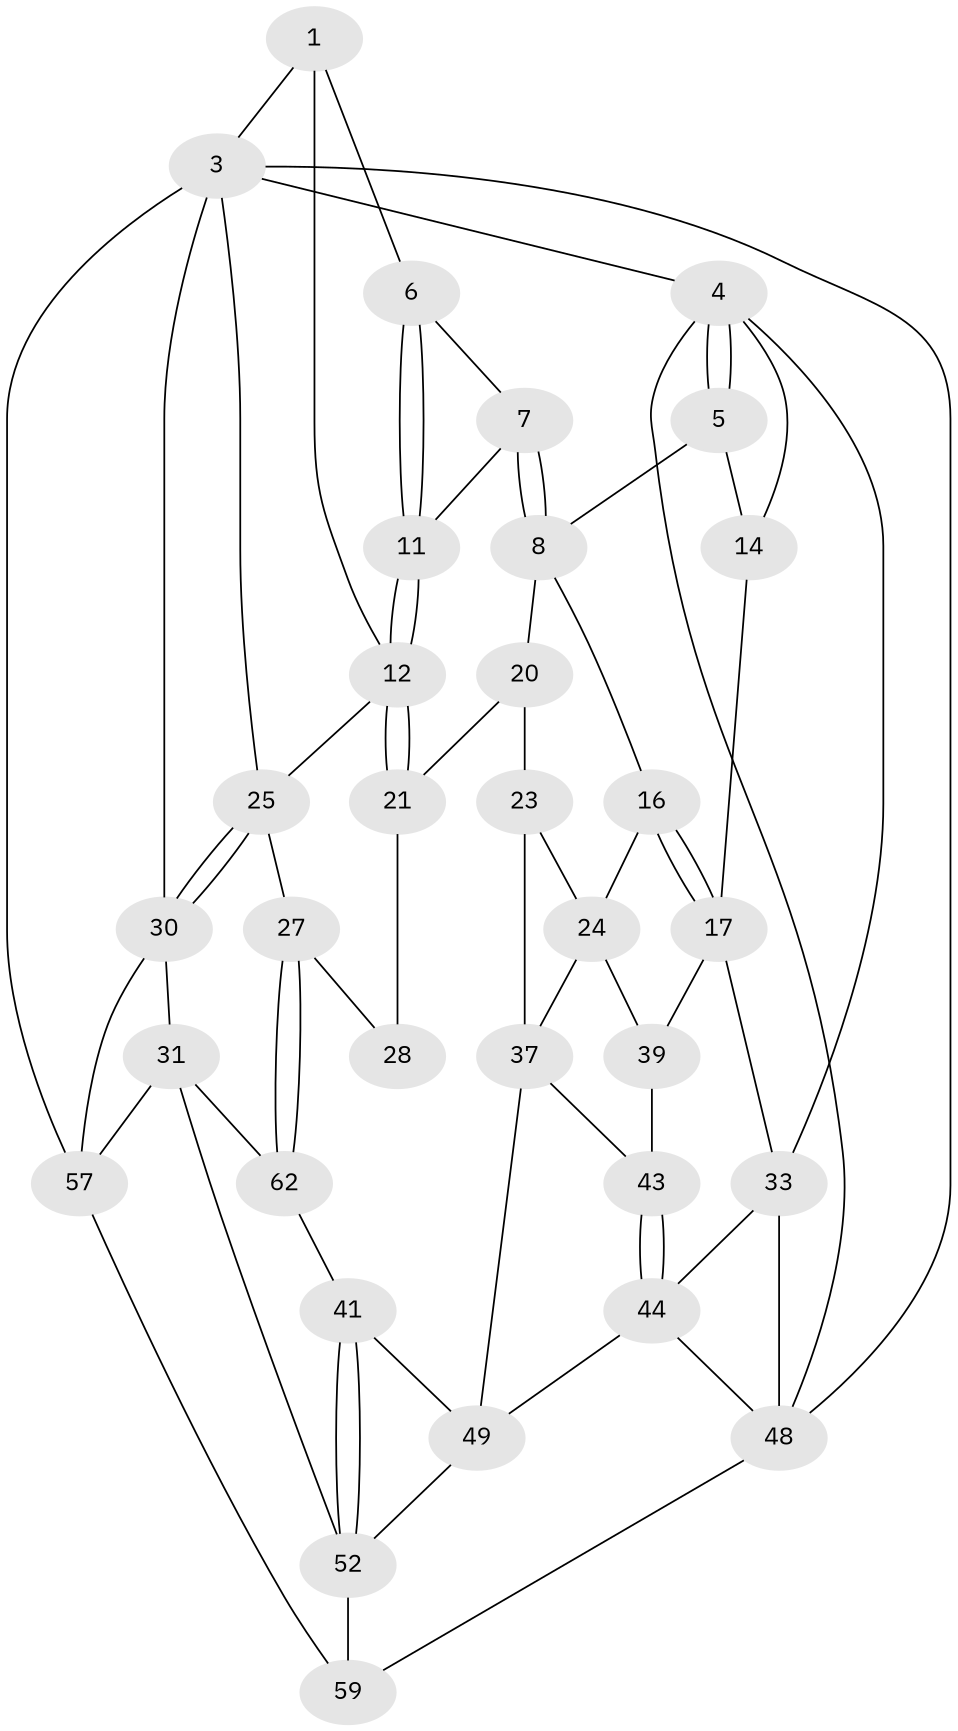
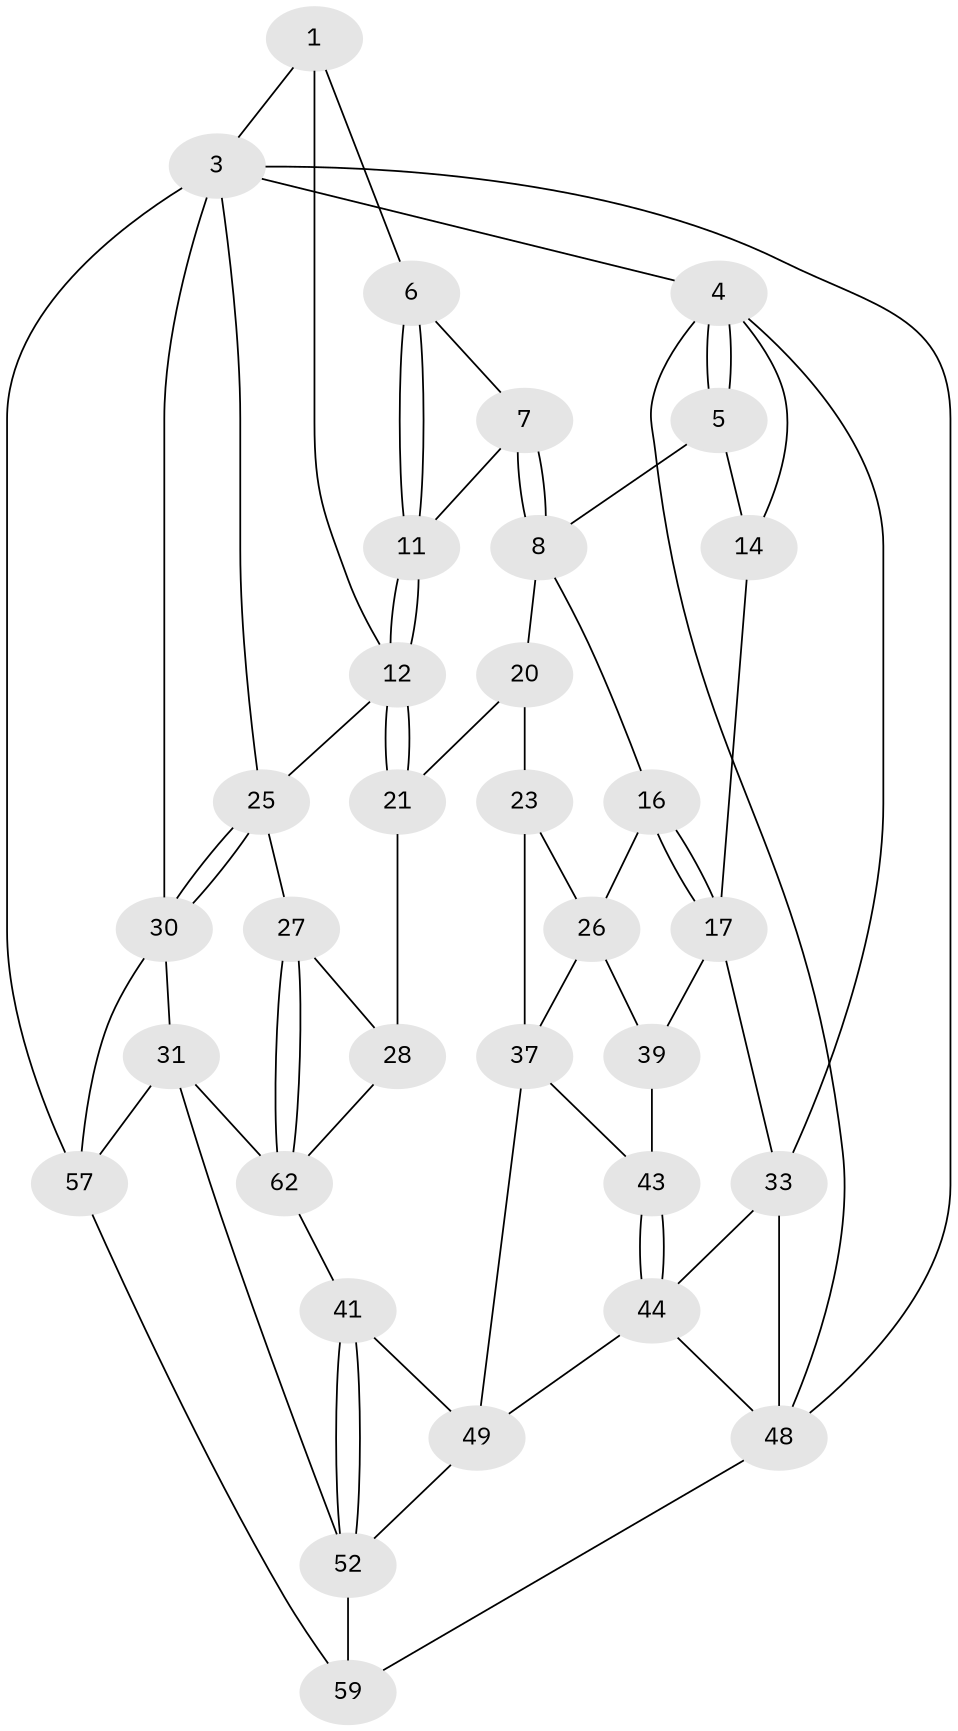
node "24": label "24" -> "26"
edge "28" -- "62": added
